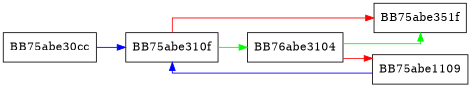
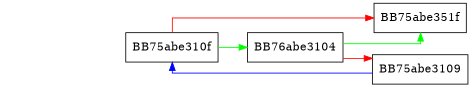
node "BB75abe30cc": removed
node "BB75abe1109": label "BB75abe1109" -> "BB75abe3109"
